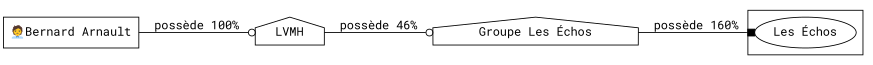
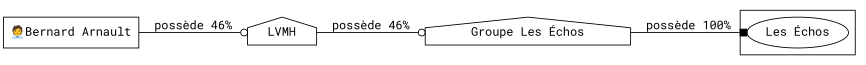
edge "🧑‍💼Bernard Arnault" -> "LVMH": label "possède 100%" -> "possède 46%"
edge "Groupe Les Échos" -> "Les Échos": label "possède 160%" -> "possède 100%"
